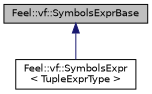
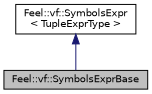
edge "Feel::vf::SymbolsExpr < TupleExprType >" -> "Feel::vf::SymbolsExprBase": reversed
